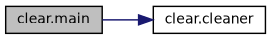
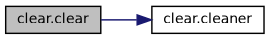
node "clear.main": label "clear.main" -> "clear.clear"
